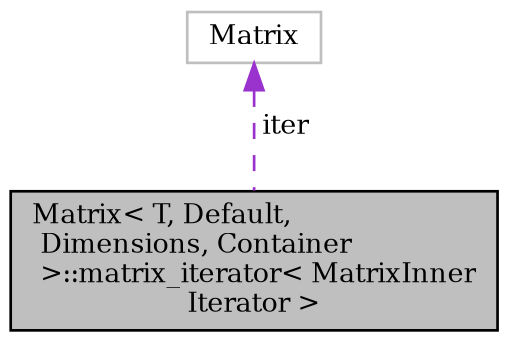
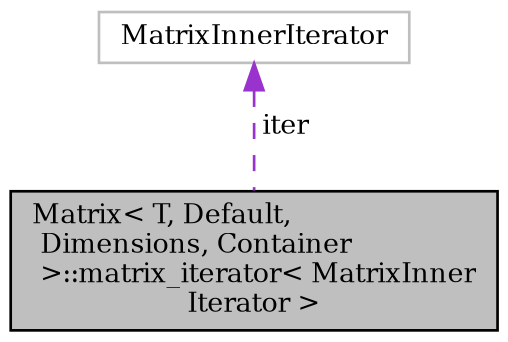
node "Matrix": label "Matrix" -> "MatrixInnerIterator"
